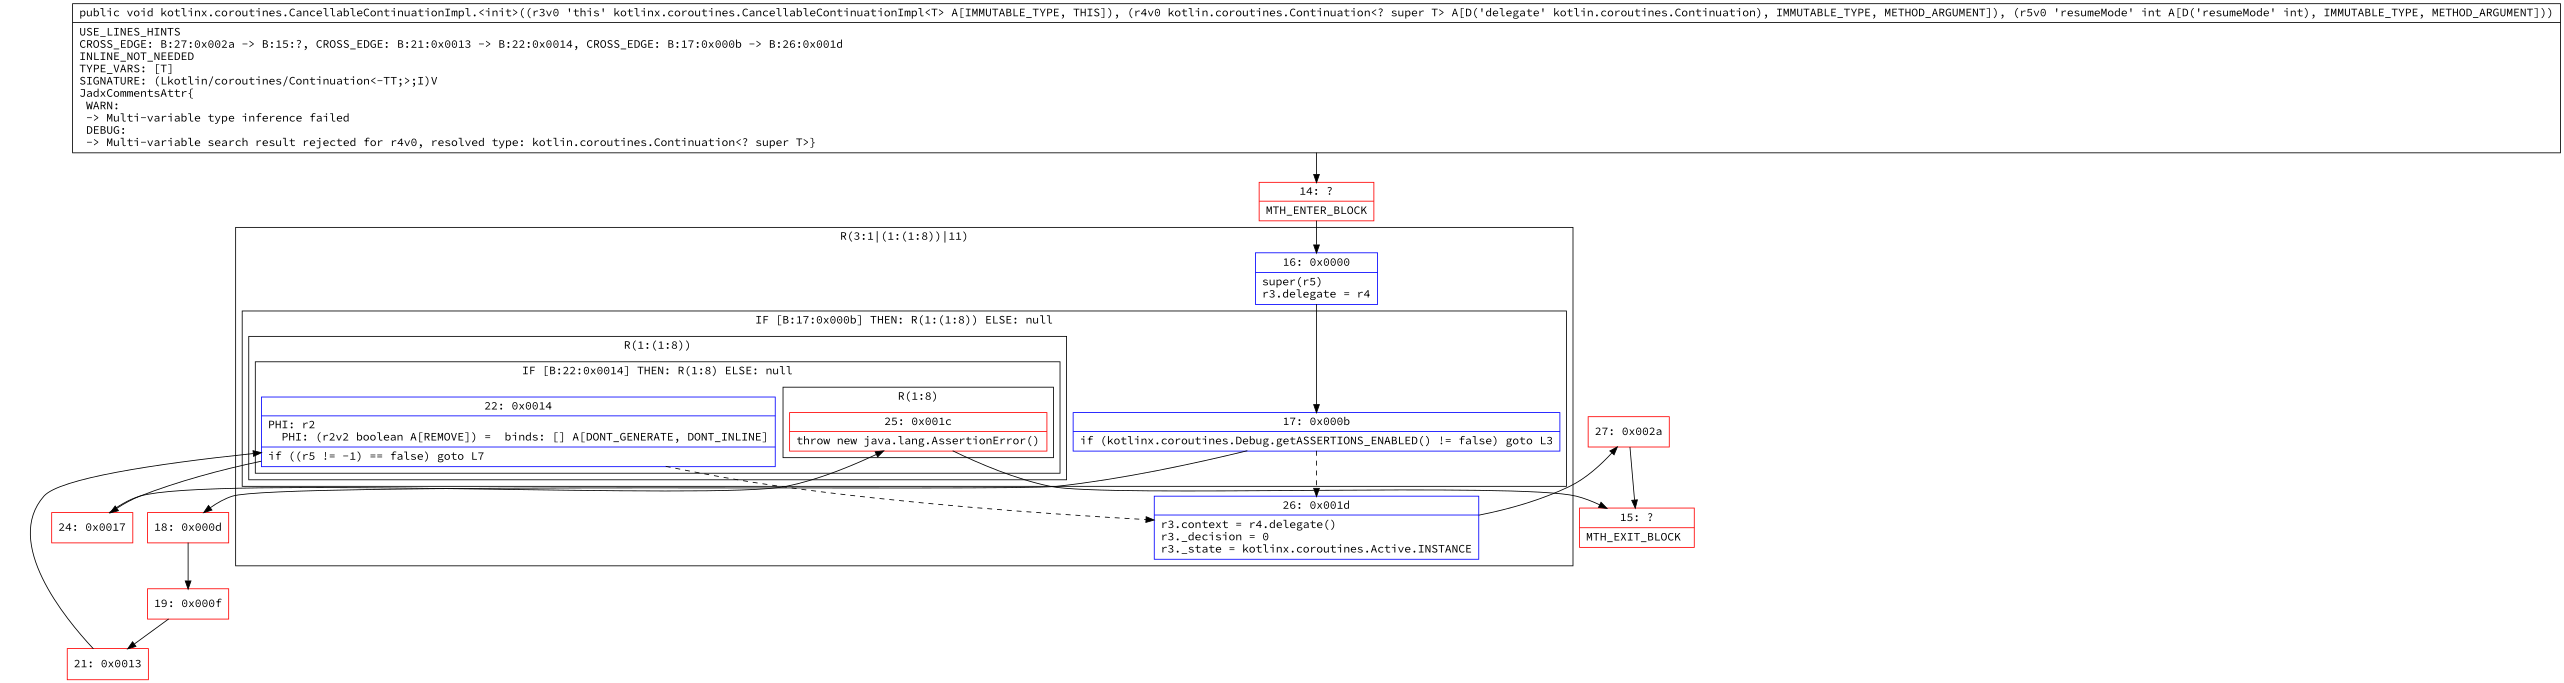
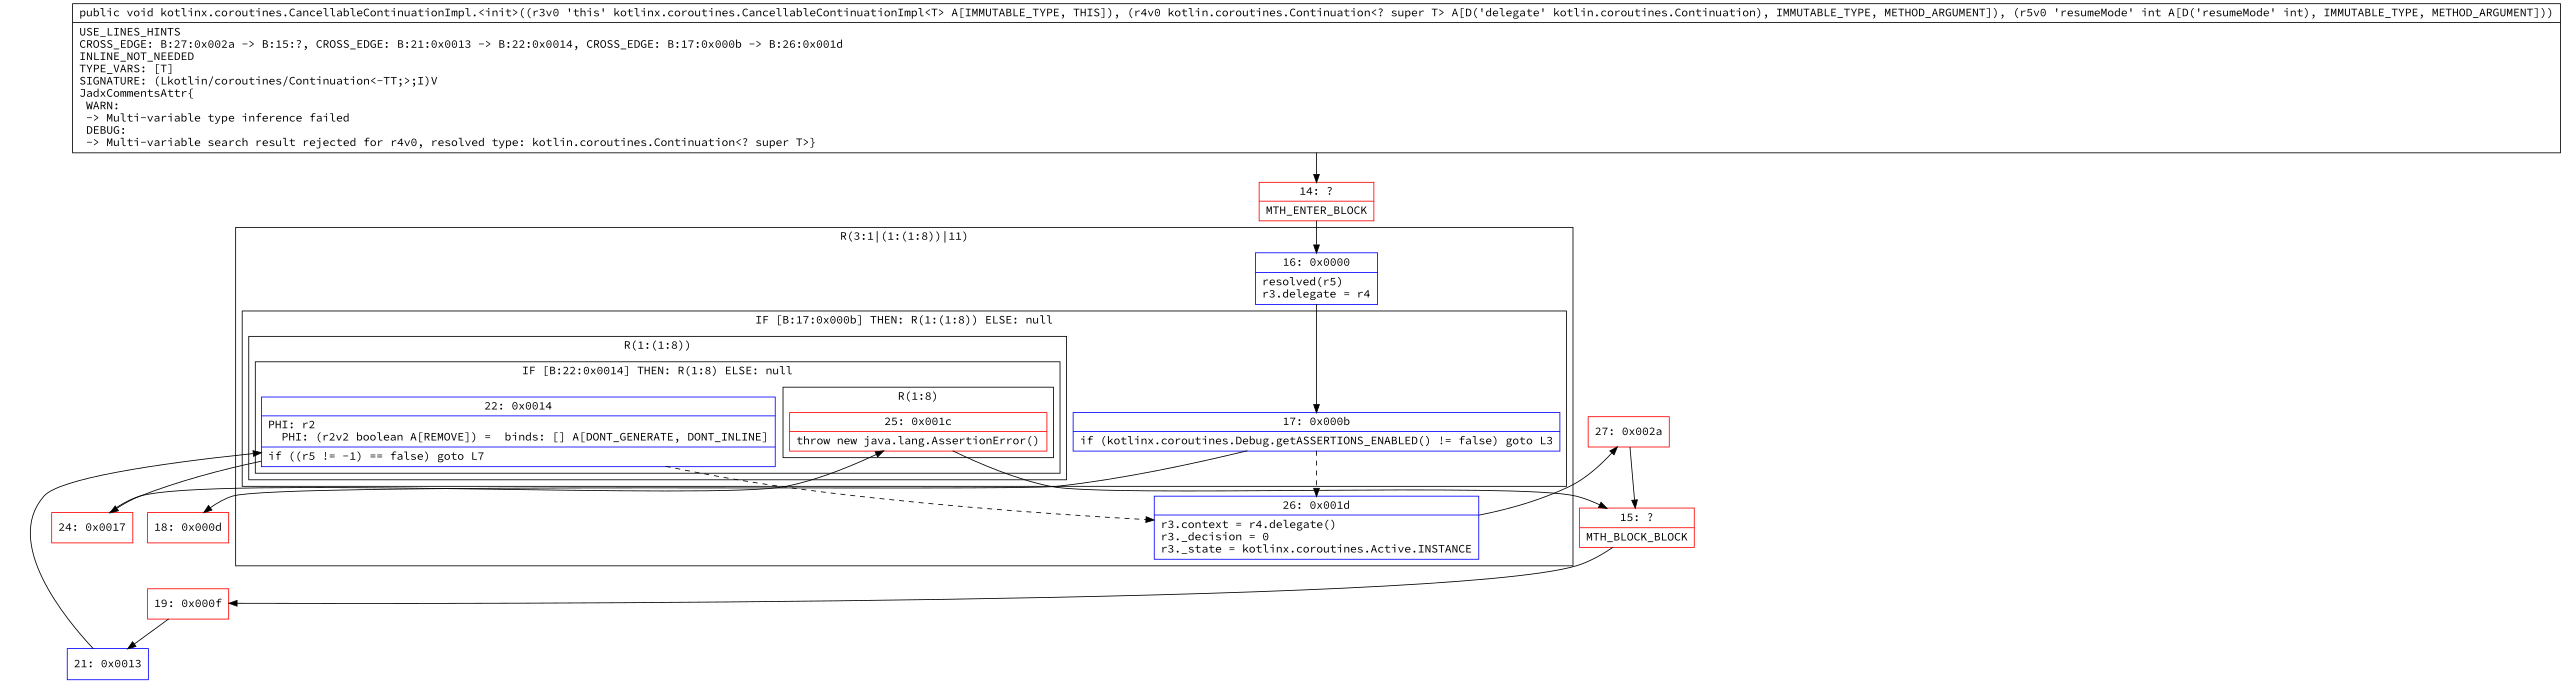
node "16: 0x0000": text "super(r5)" -> "resolved(r5)"
node "15: ?": text "MTH_EXIT_BLOCK" -> "MTH_BLOCK_BLOCK"
edge "18: 0x000d" -> "19: 0x000f": now "15: ?" -> "19: 0x000f"
node "21: 0x0013": color red -> blue
